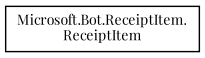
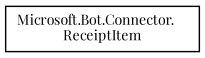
node "Microsoft.Bot.ReceiptItem. ReceiptItem": label "Microsoft.Bot.ReceiptItem. ReceiptItem" -> "Microsoft.Bot.Connector. ReceiptItem"
